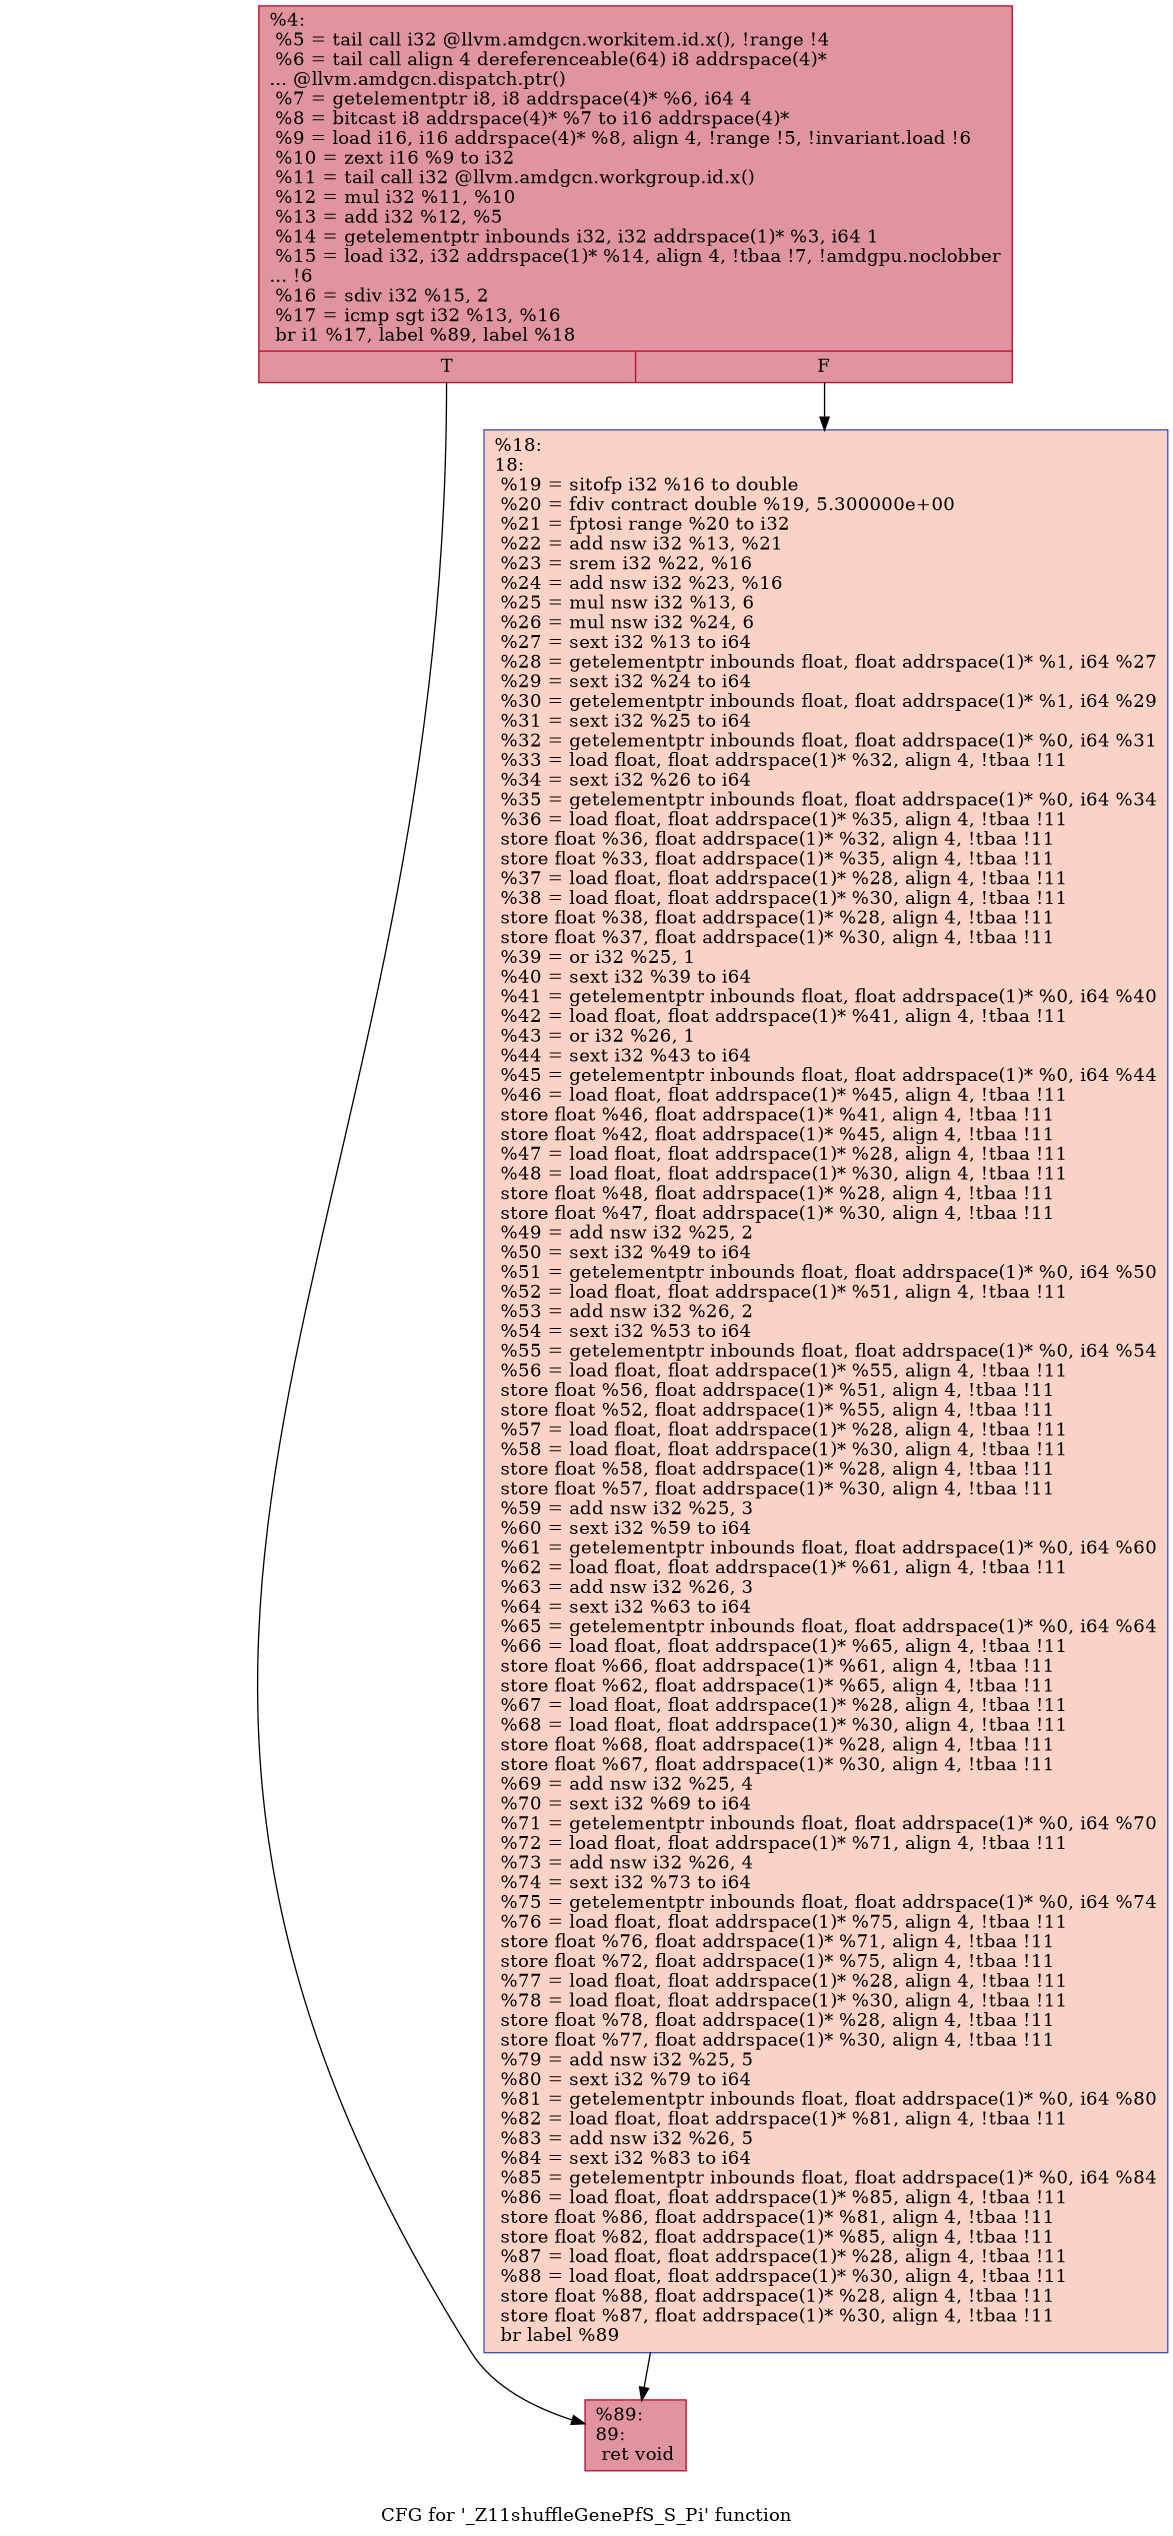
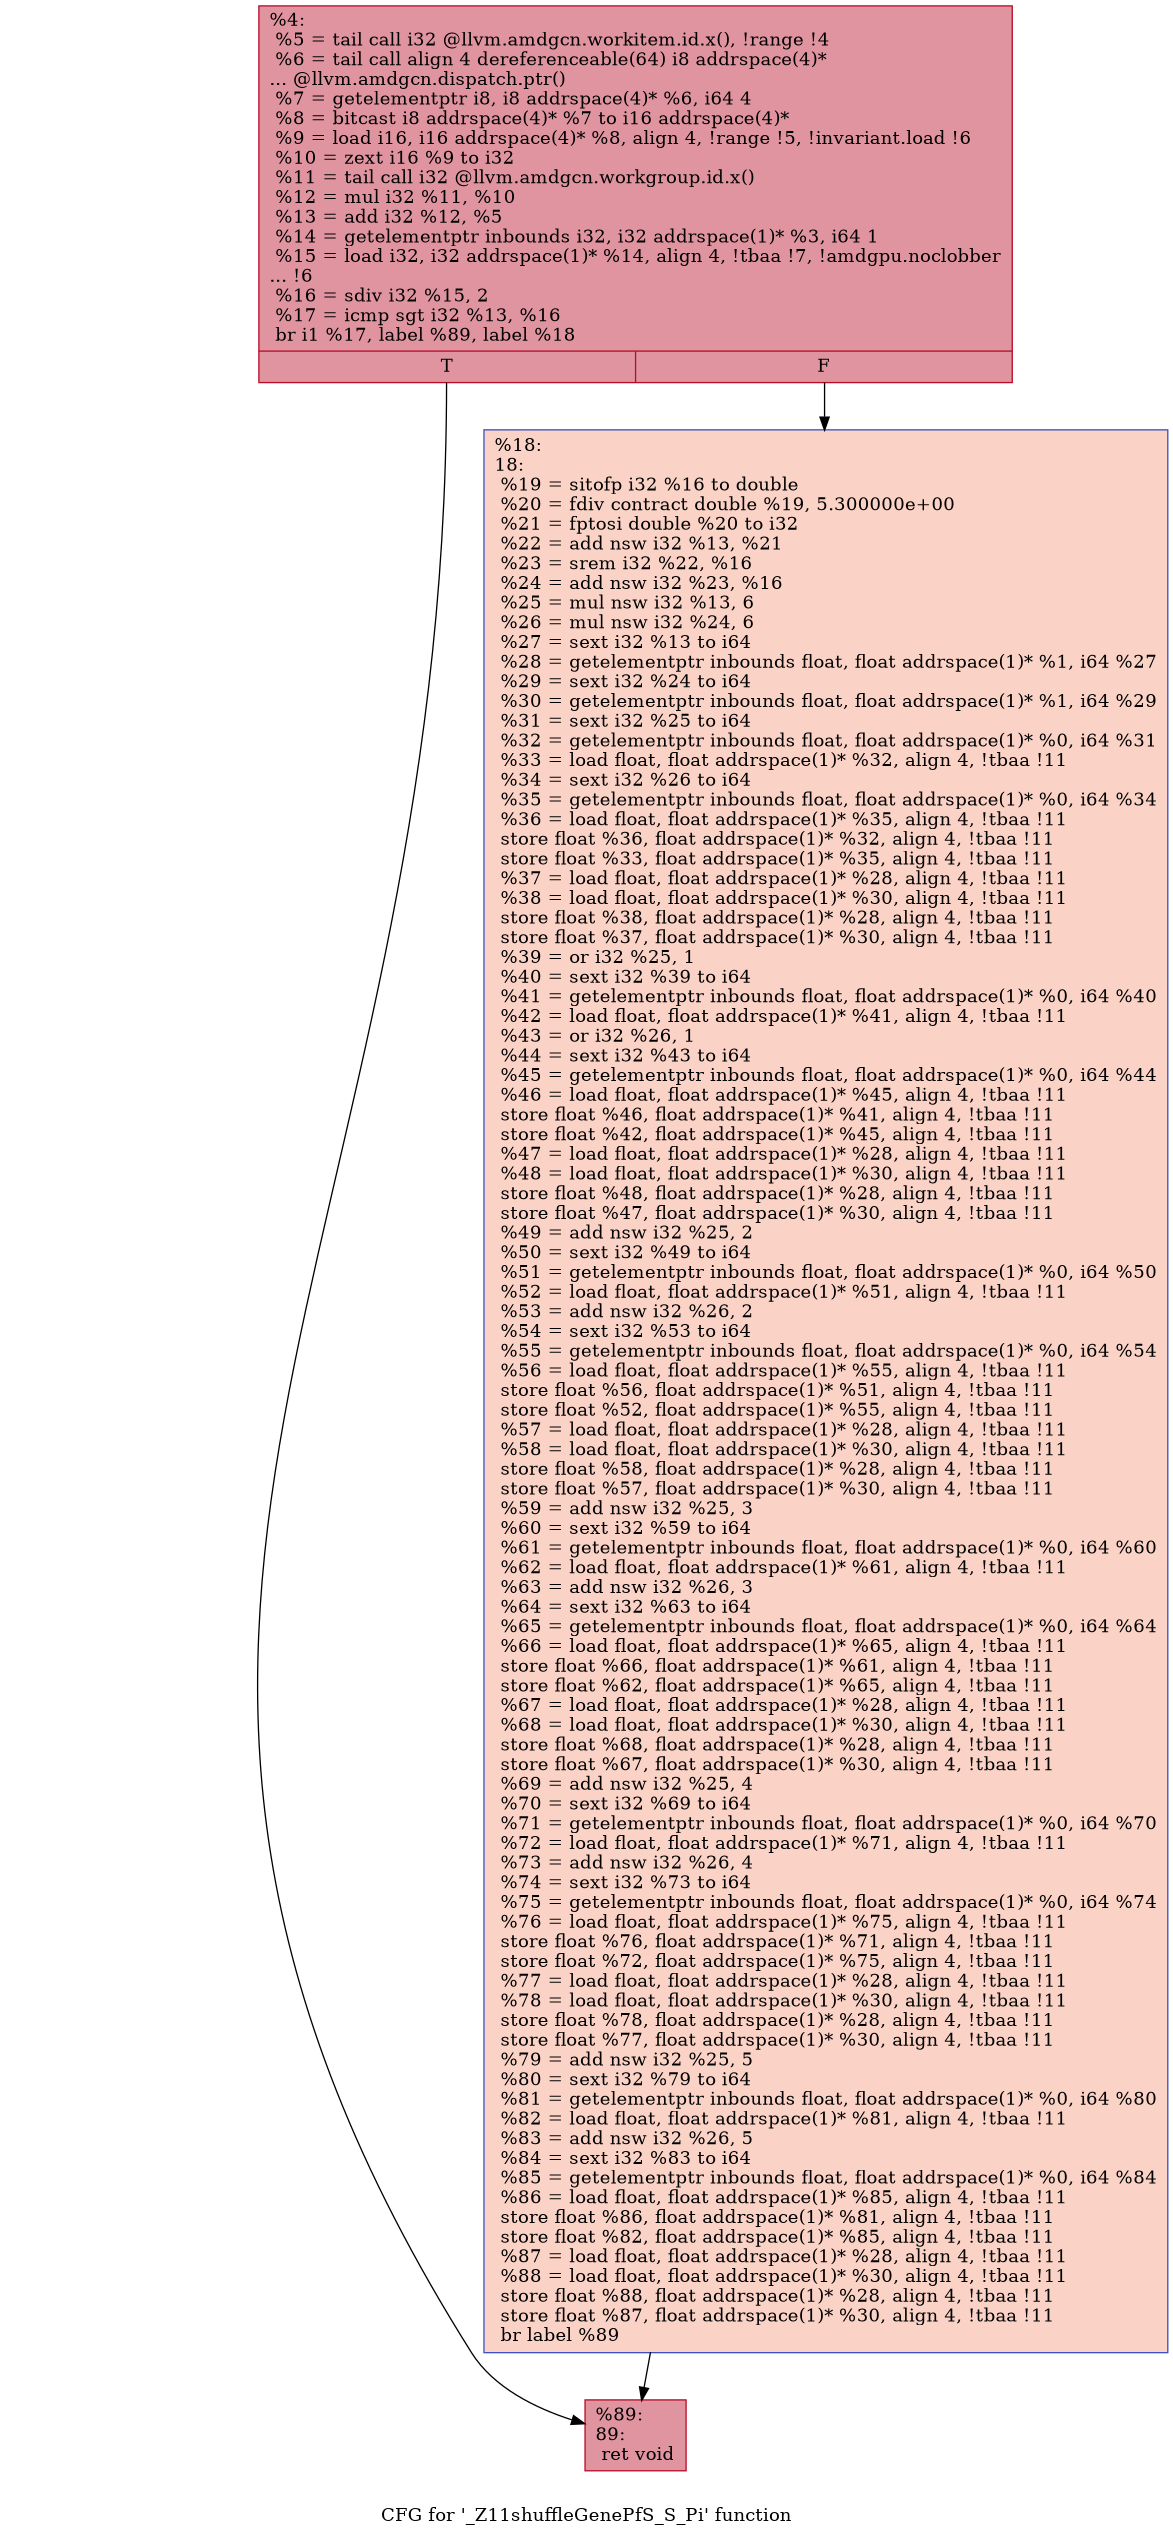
node "%18:": text "%21 = fptosi range %20 to i32" -> "%21 = fptosi double %20 to i32"
